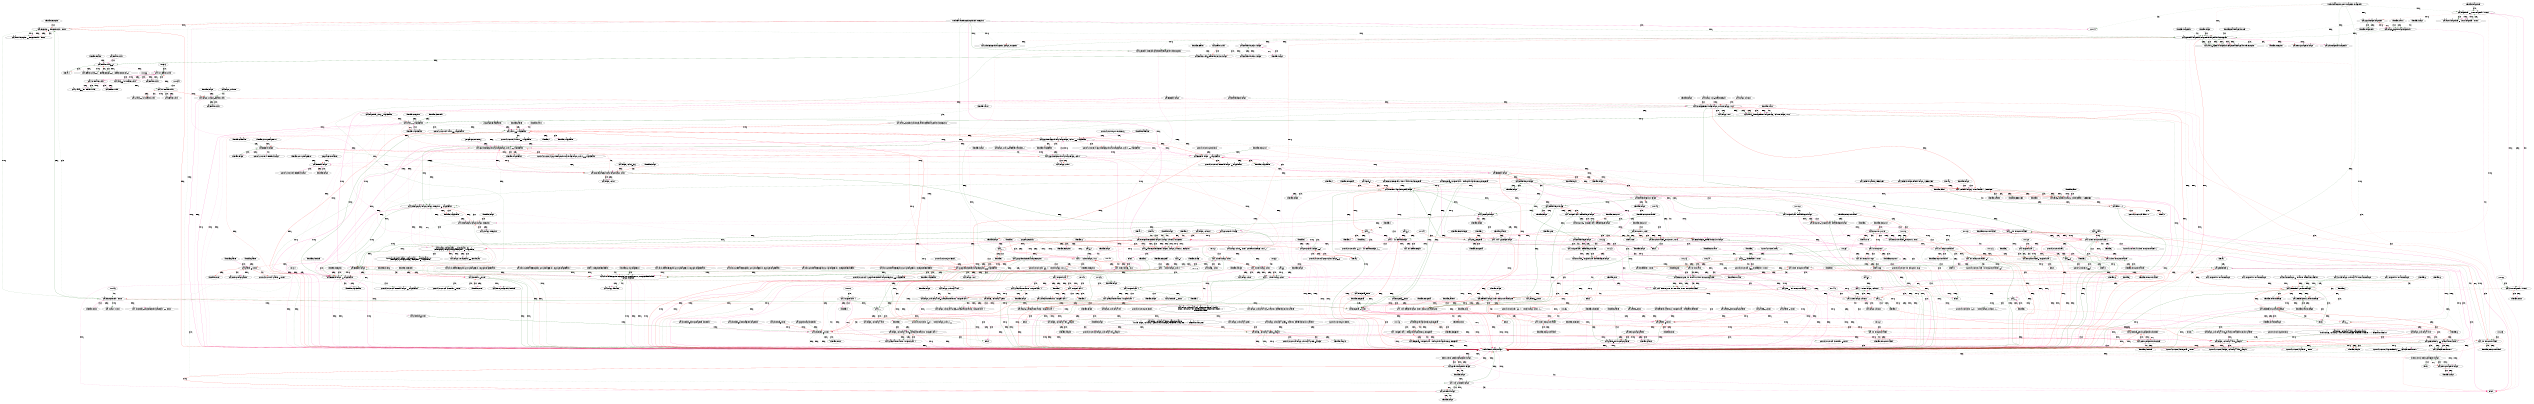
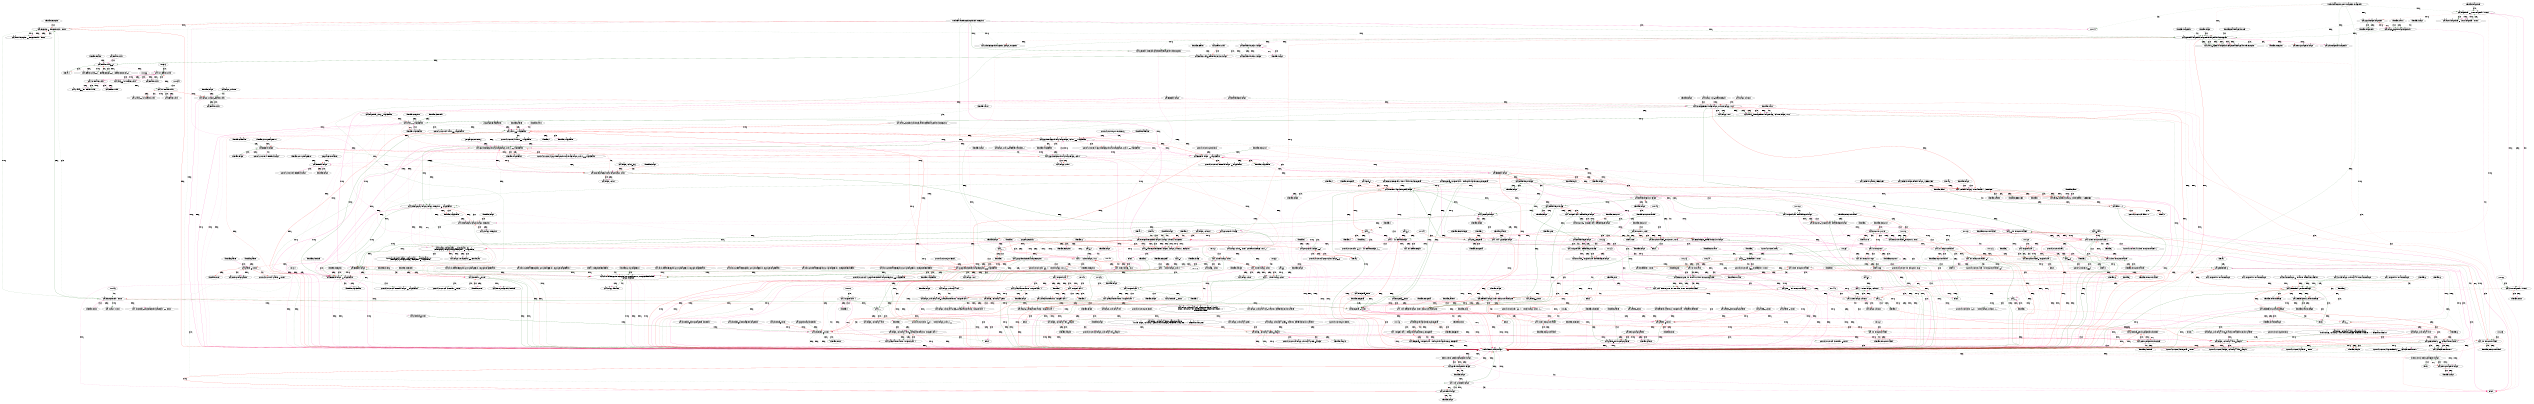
edge "(Call,image->colormap[i].red!=sample)" -> "(Call,image->colormap[i].green!=sample)": removed, label "DDG:"
